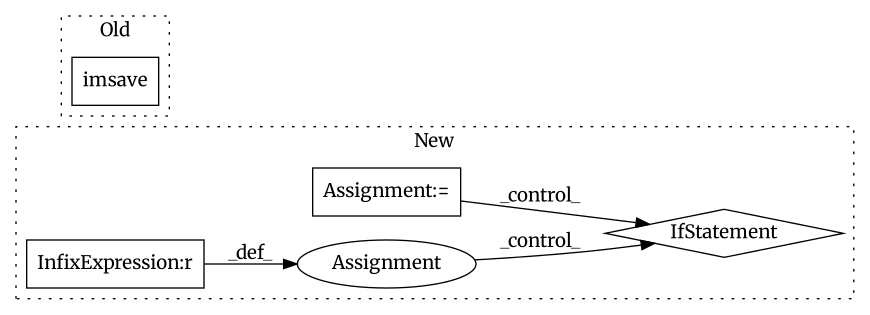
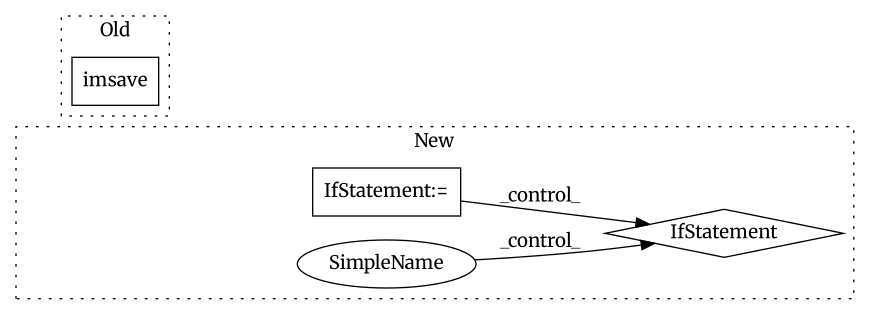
node "Assignment:=": label "Assignment:=" -> "IfStatement:="
node "InfixExpression:r": removed
node "Assignment": label "Assignment" -> "SimpleName"
